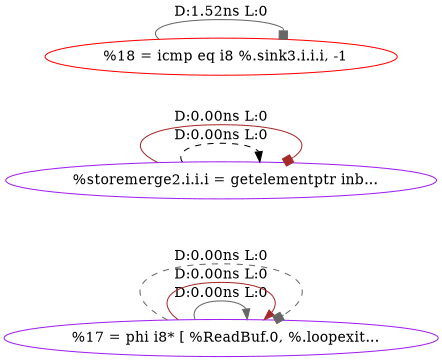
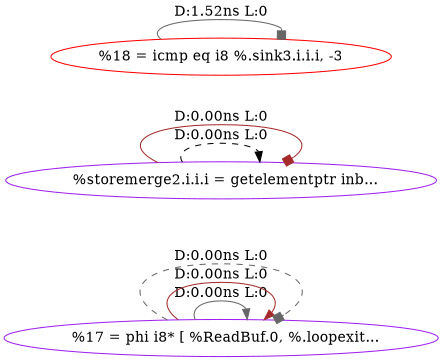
node "%18 = icmp eq i8 %.sink3.i.i.i, -1": label "%18 = icmp eq i8 %.sink3.i.i.i, -1" -> "%18 = icmp eq i8 %.sink3.i.i.i, -3"
